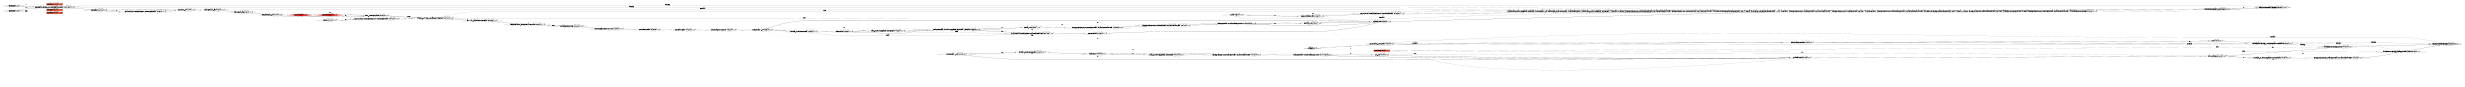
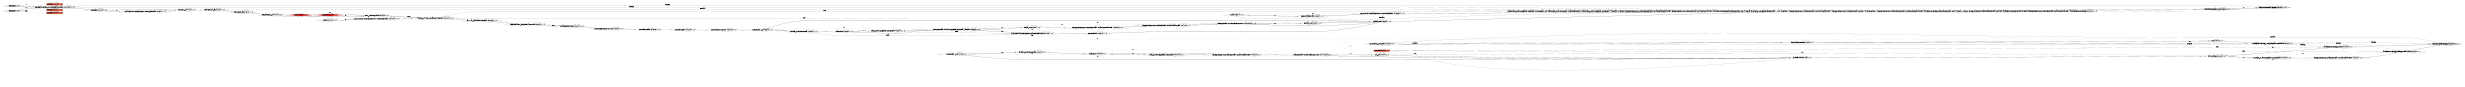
node "manageApp['0', '0', '1']": removed
